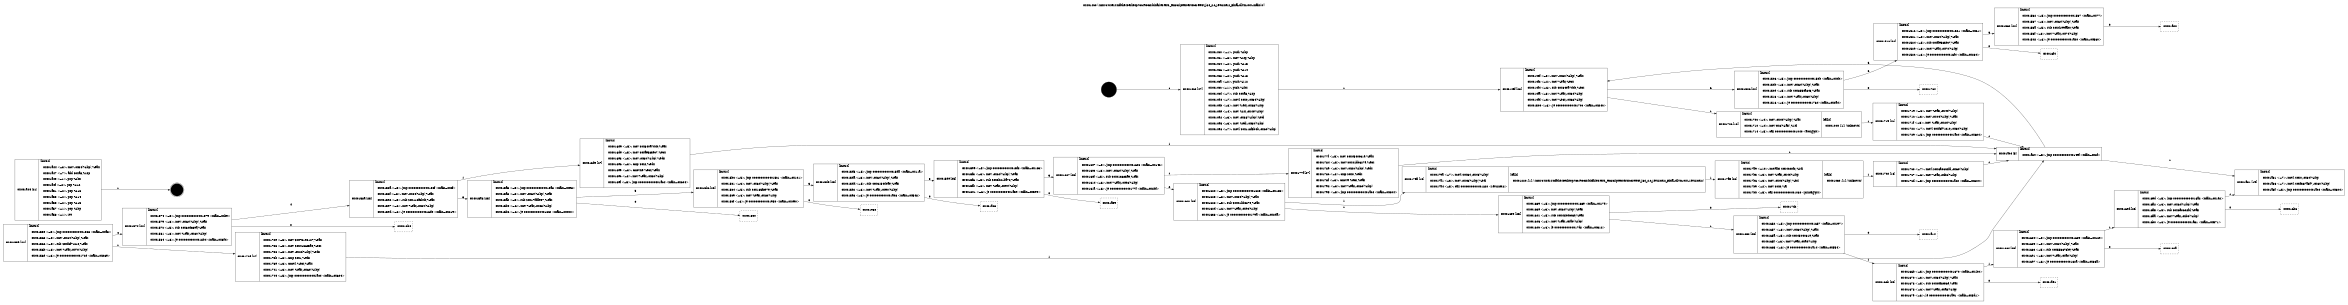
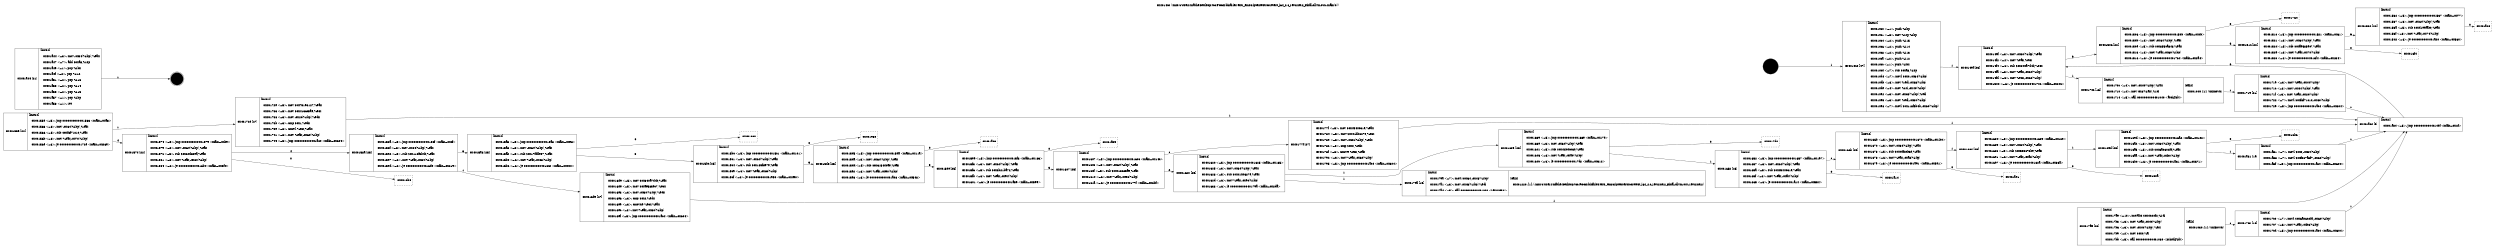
edge "0x401ac4 [5]" -> "0x401a31 [19]": reversed
edge "0x40179a [15]" -> "0x4017a9 [23]": removed, label "1"
